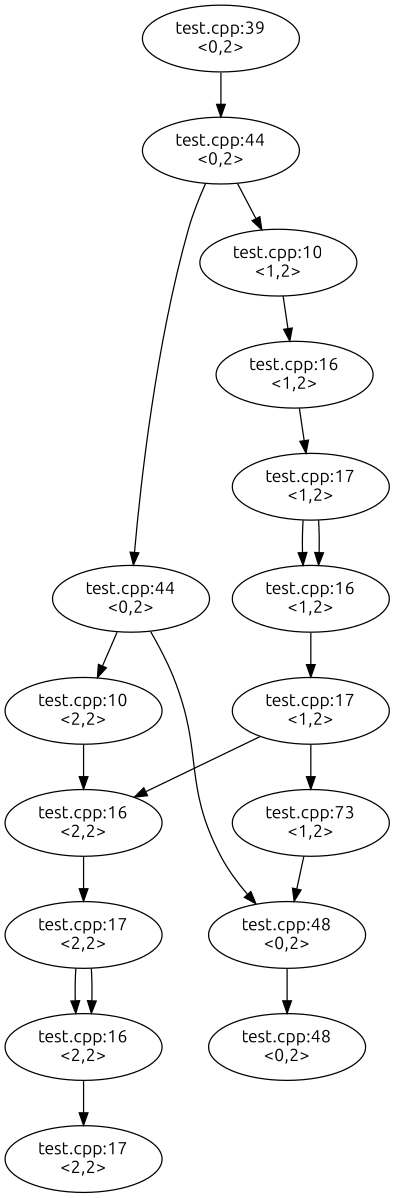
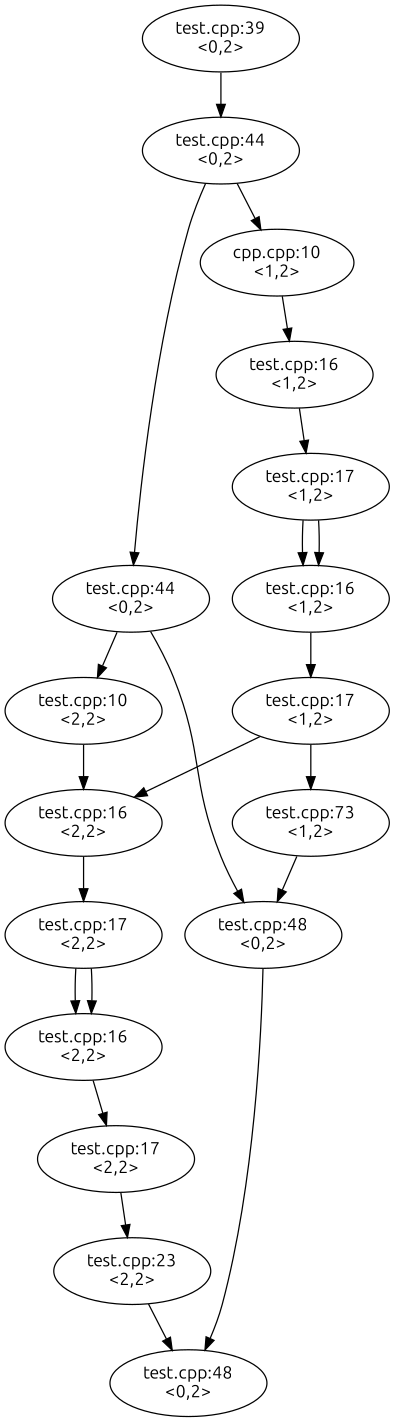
node "test.cpp:10 <1,2>": label "test.cpp:10 <1,2>" -> "cpp.cpp:10 <1,2>"
node "test.cpp:23 <2,2>": added
